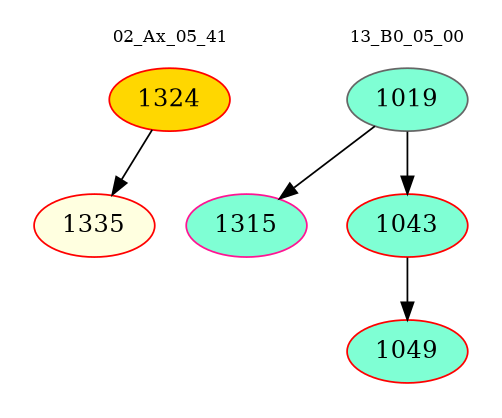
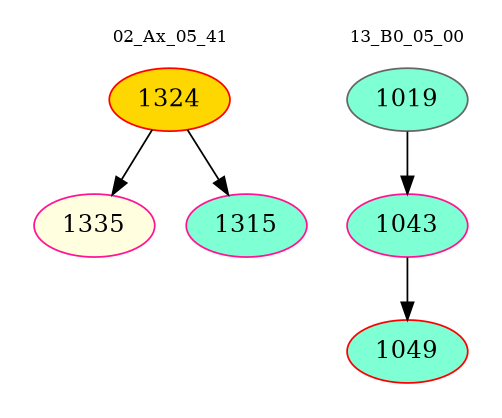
edge "1019" -> "1315": now "1324" -> "1315"
node "1335": color red -> deeppink
node "1043": color red -> deeppink
